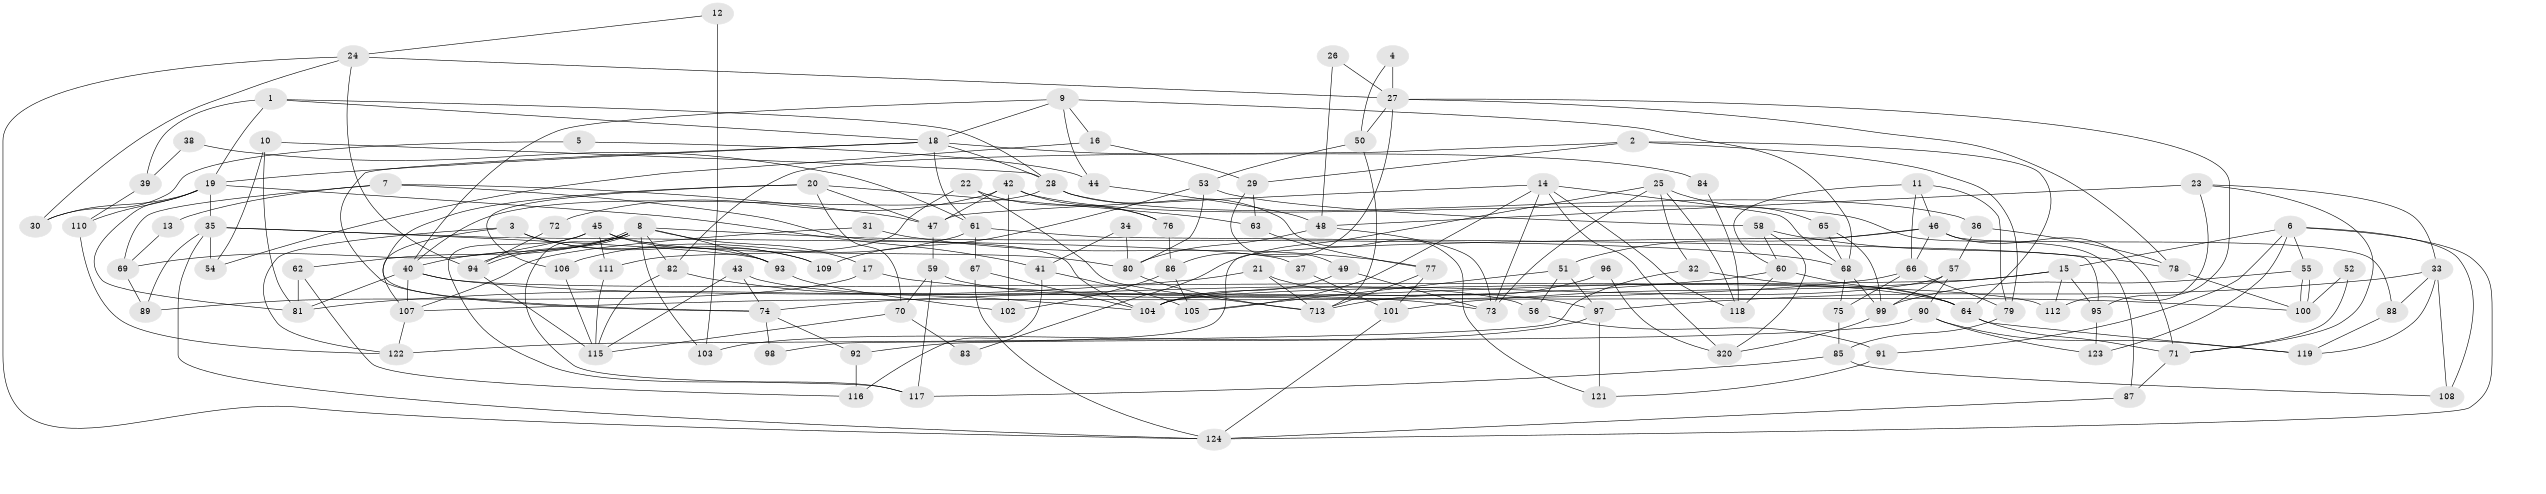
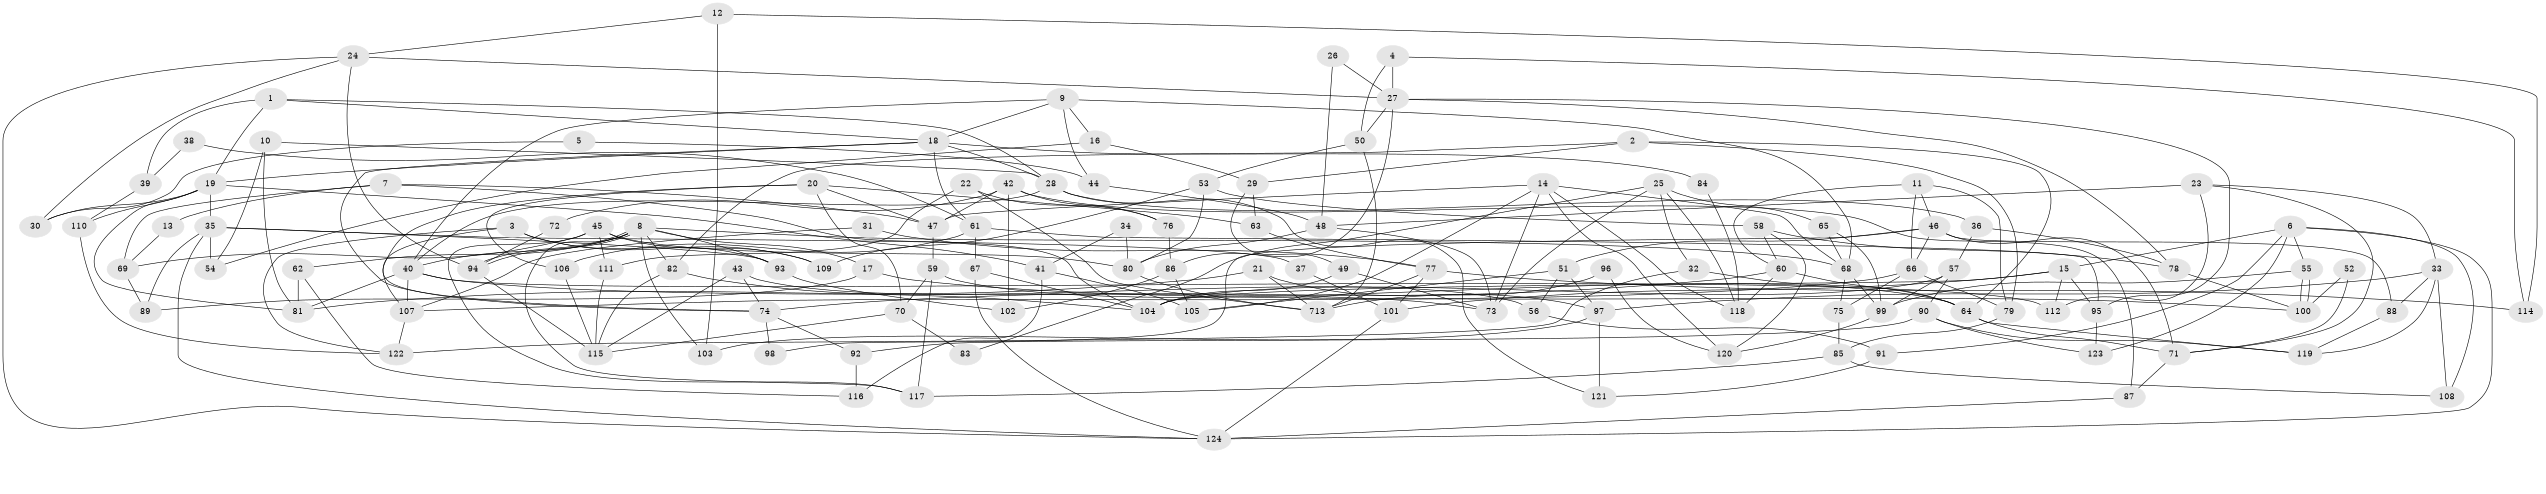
node "114": added
node "320": label "320" -> "120"
